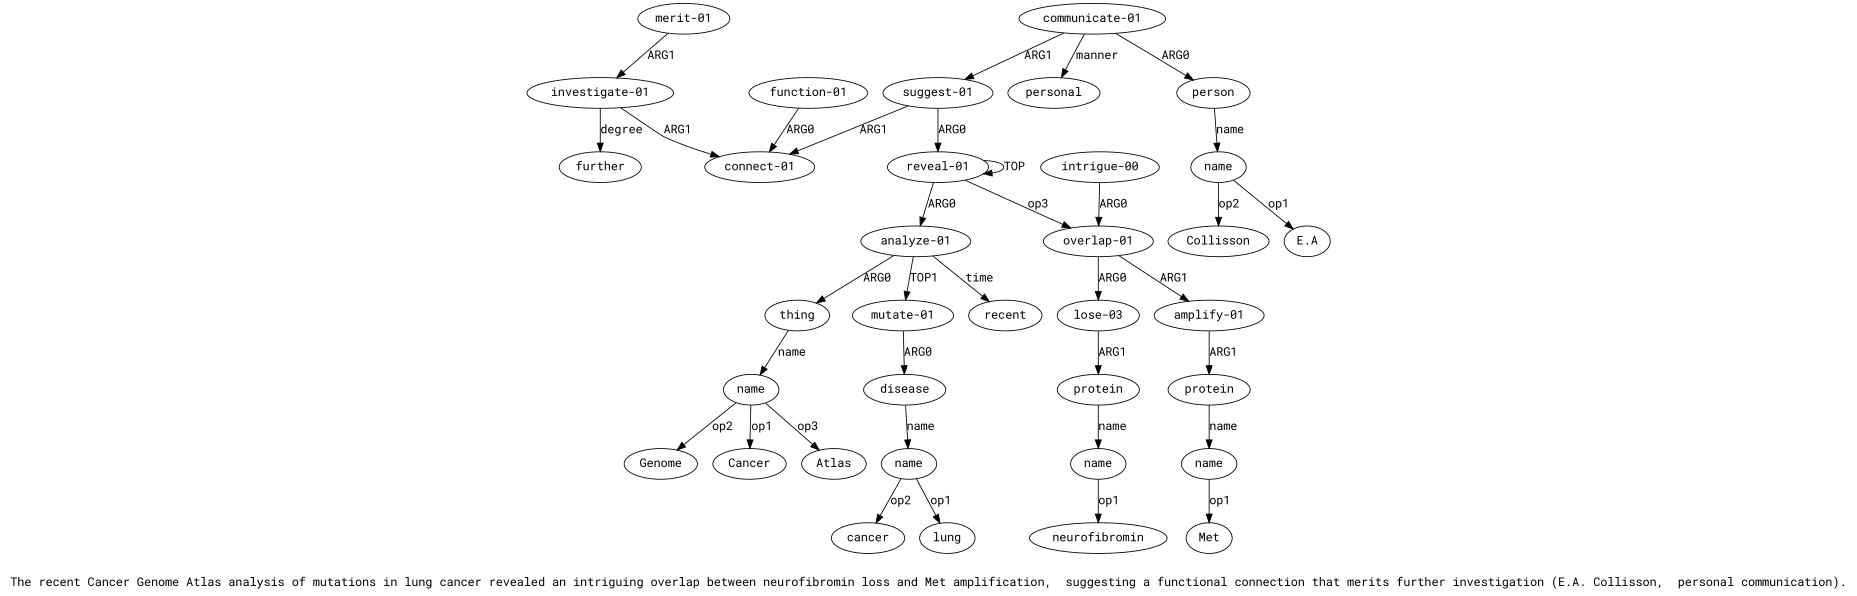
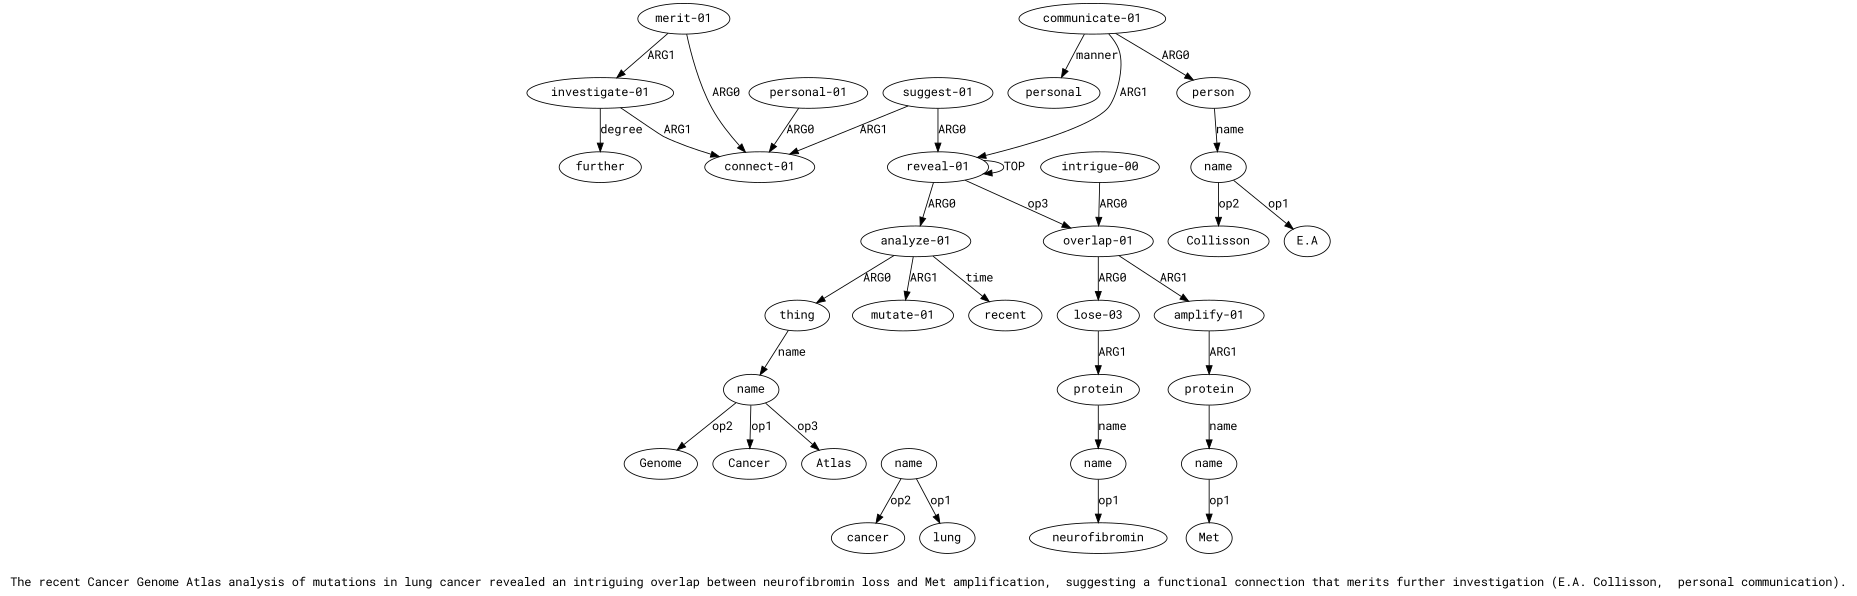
edge "communicate-01" -> "suggest-01": now "communicate-01" -> "reveal-01"
node "function-01": label "function-01" -> "personal-01"
edge "merit-01" -> "connect-01": added, label "ARG0"
edge "analyze-01" -> "mutate-01": label "TOP1" -> "ARG1"
node "disease": removed
